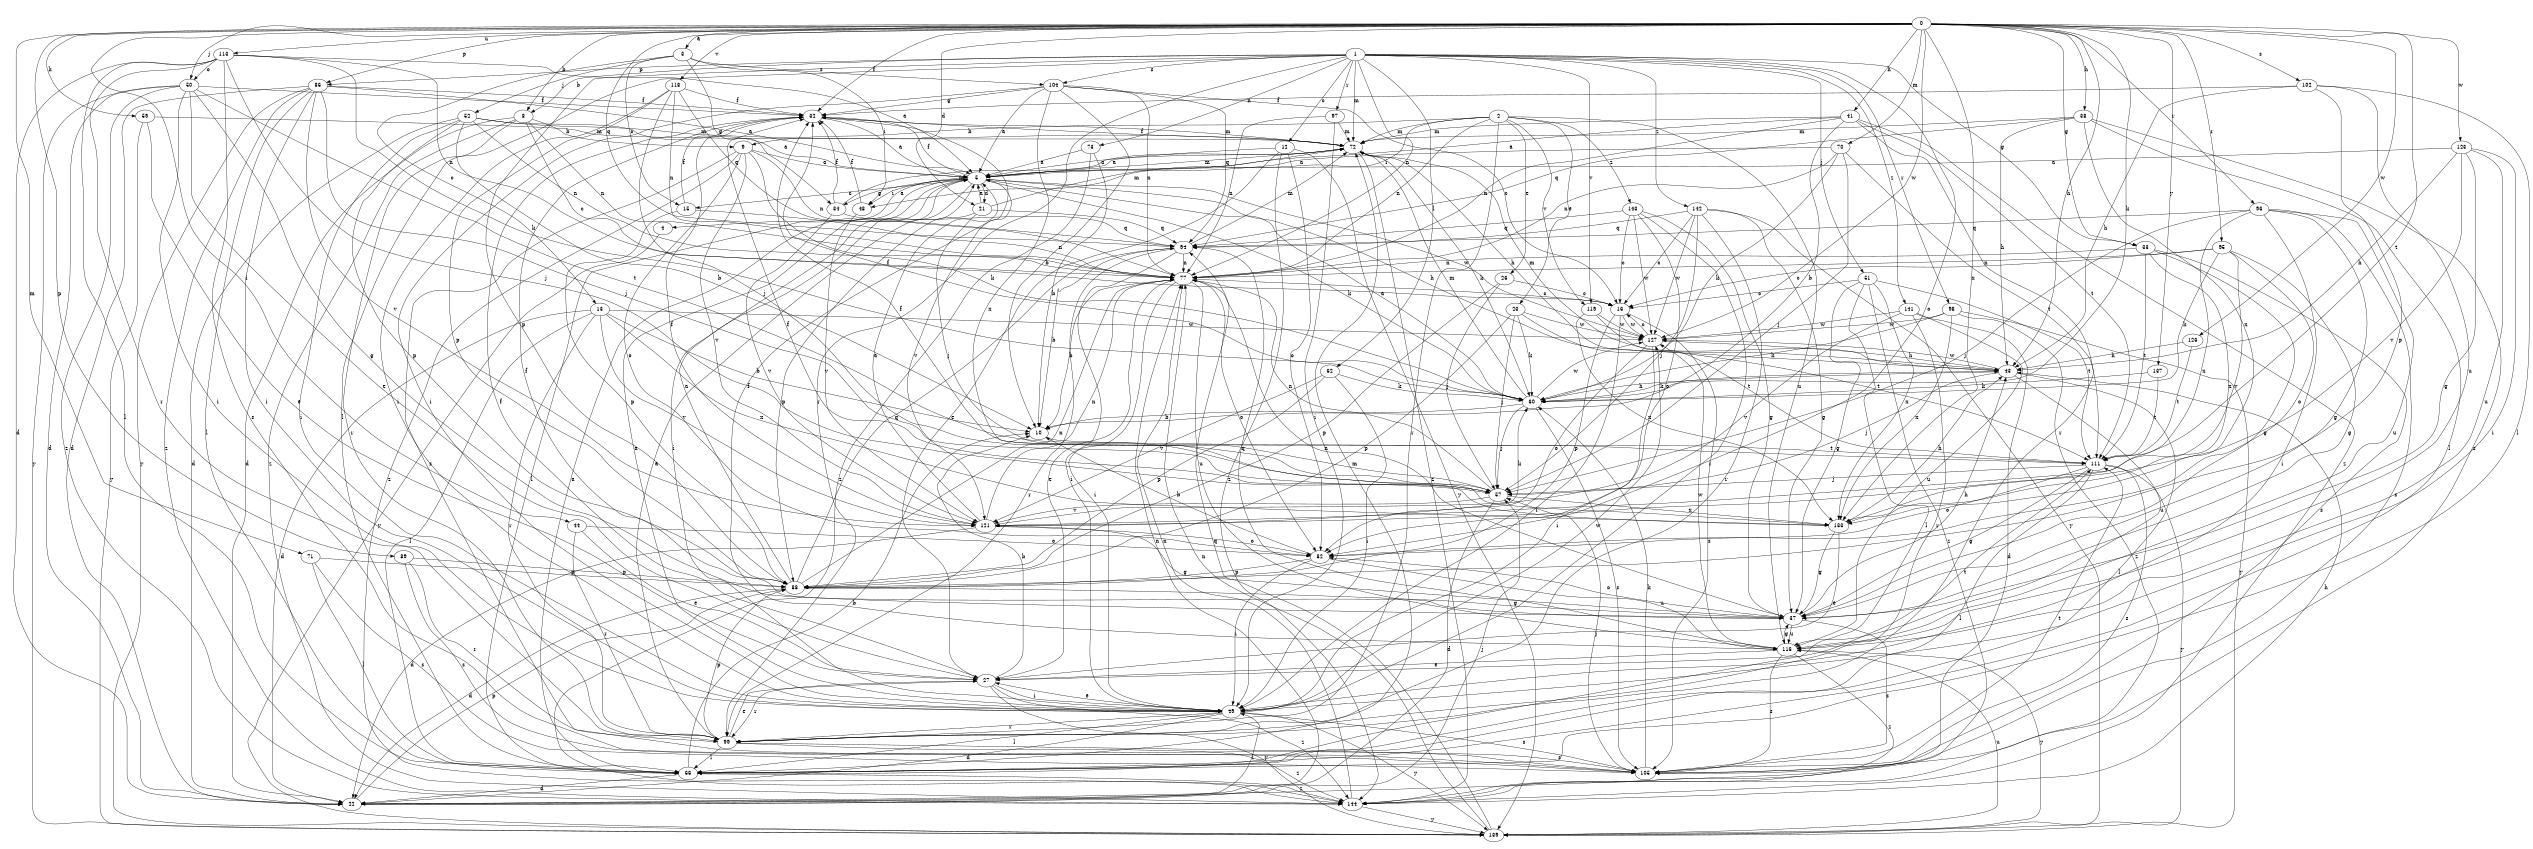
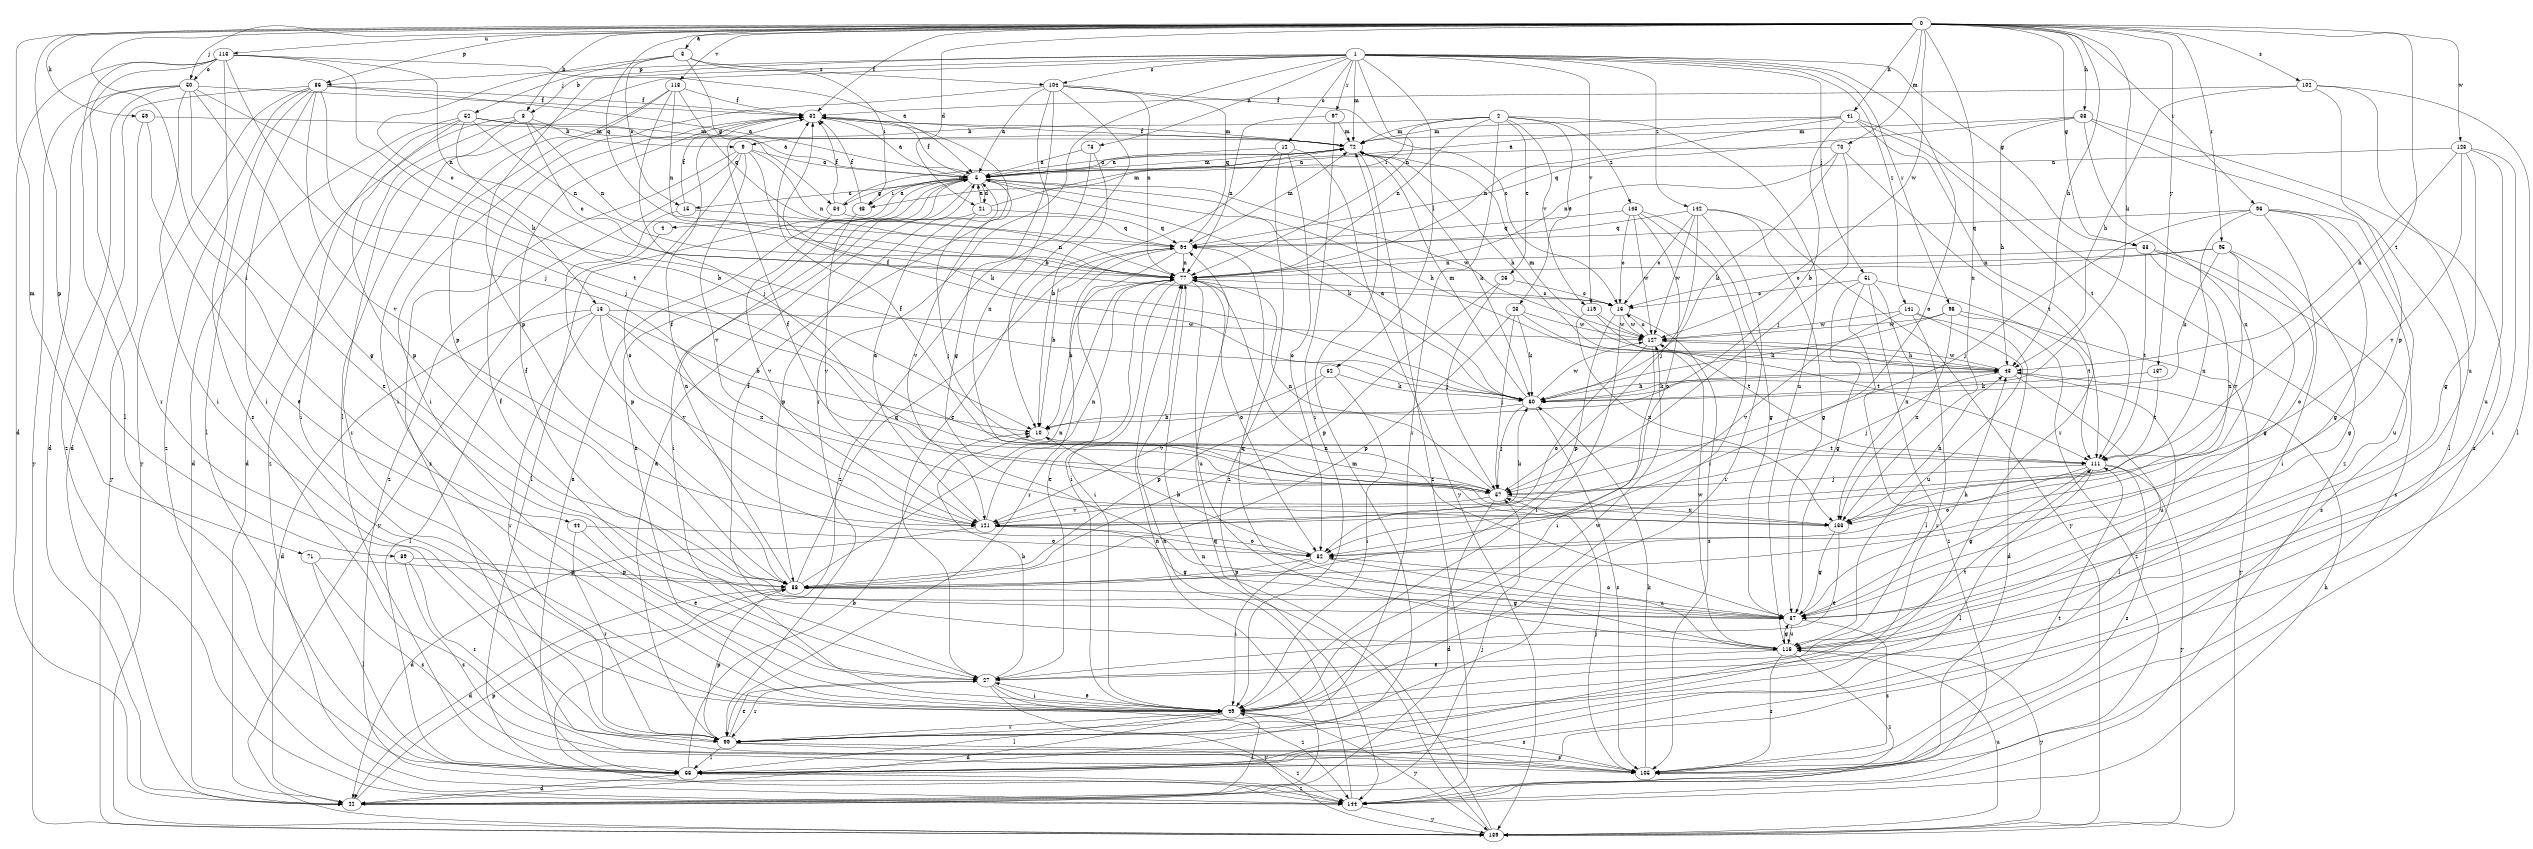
edge "104" -> "32": now "104" -> "37"
node "126": removed
